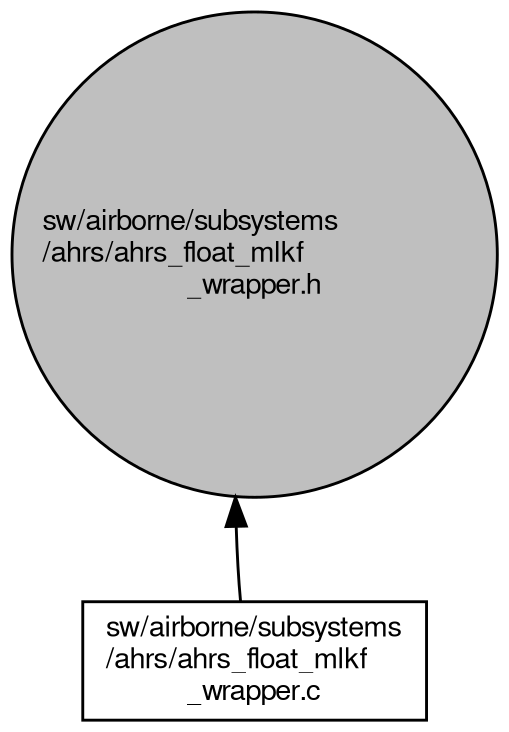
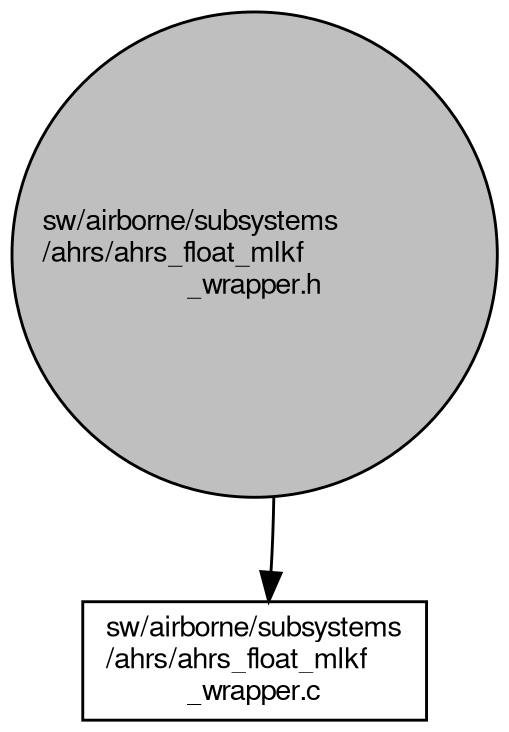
edge "sw/airborne/subsystems /ahrs/ahrs_float_mlkf _wrapper.c" -> "sw/airborne/subsystems /ahrs/ahrs_float_mlkf _wrapper.h": reversed
